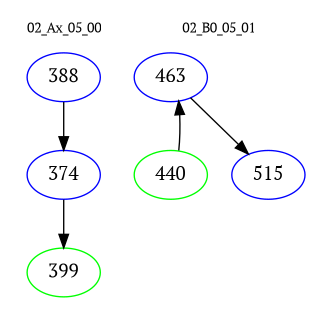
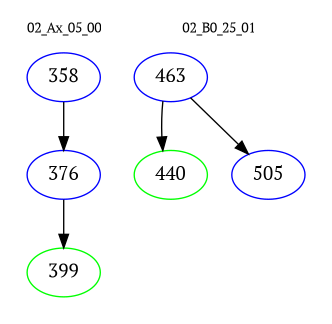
cluster "02_B0_05_01": label "02_B0_05_01" -> "02_B0_25_01"
node "388": label "388" -> "358"
edge "440" -> "463": reversed
node "374": label "374" -> "376"
node "515": label "515" -> "505"
